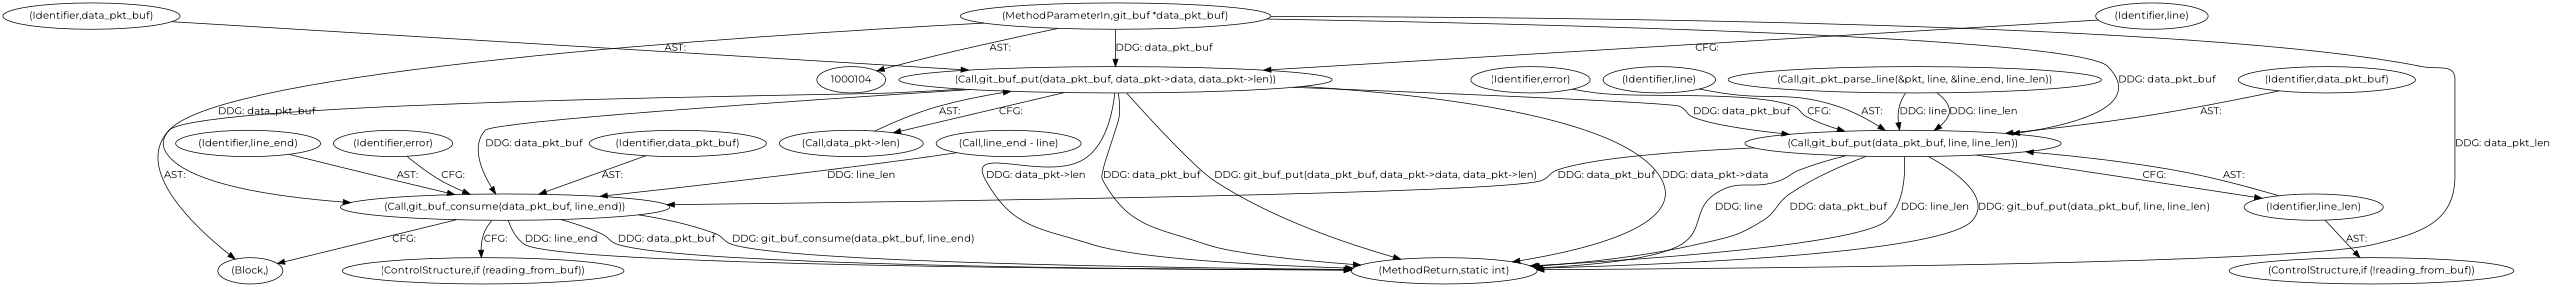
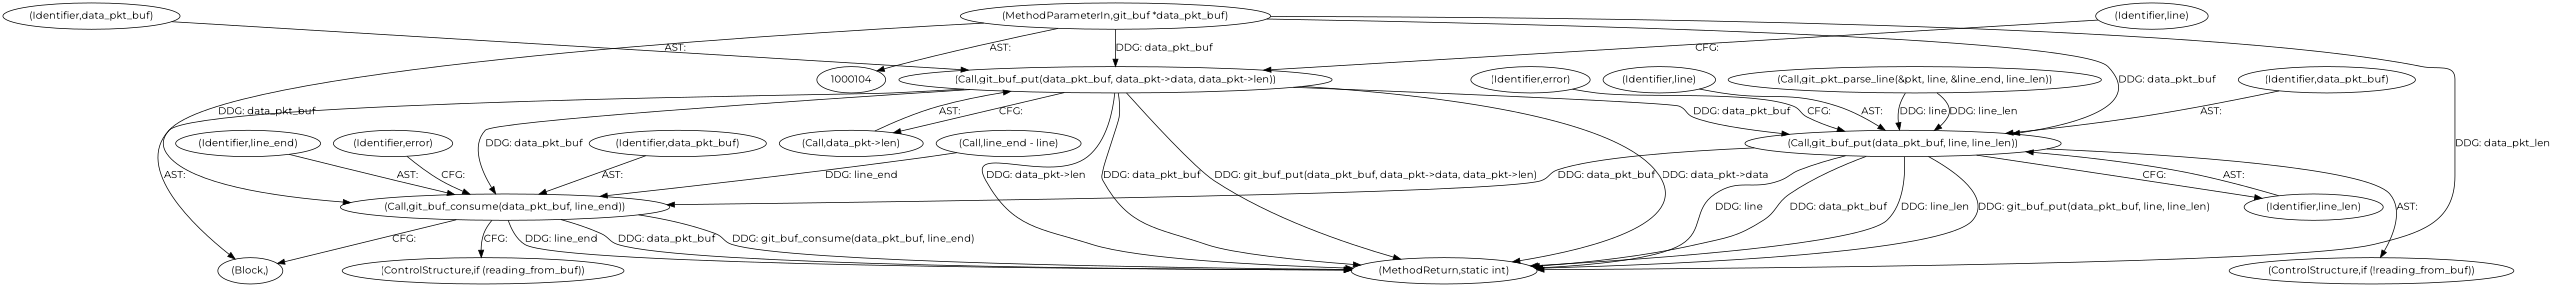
edge "(Call,line_end - line)" -> "(Call,git_buf_consume(data_pkt_buf, line_end))": label "DDG: line_len" -> "DDG: line_end"
edge "(Identifier,line_len)" -> "(ControlStructure,if (!reading_from_buf))": now "(Call,git_buf_put(data_pkt_buf, line, line_len))" -> "(ControlStructure,if (!reading_from_buf))"
